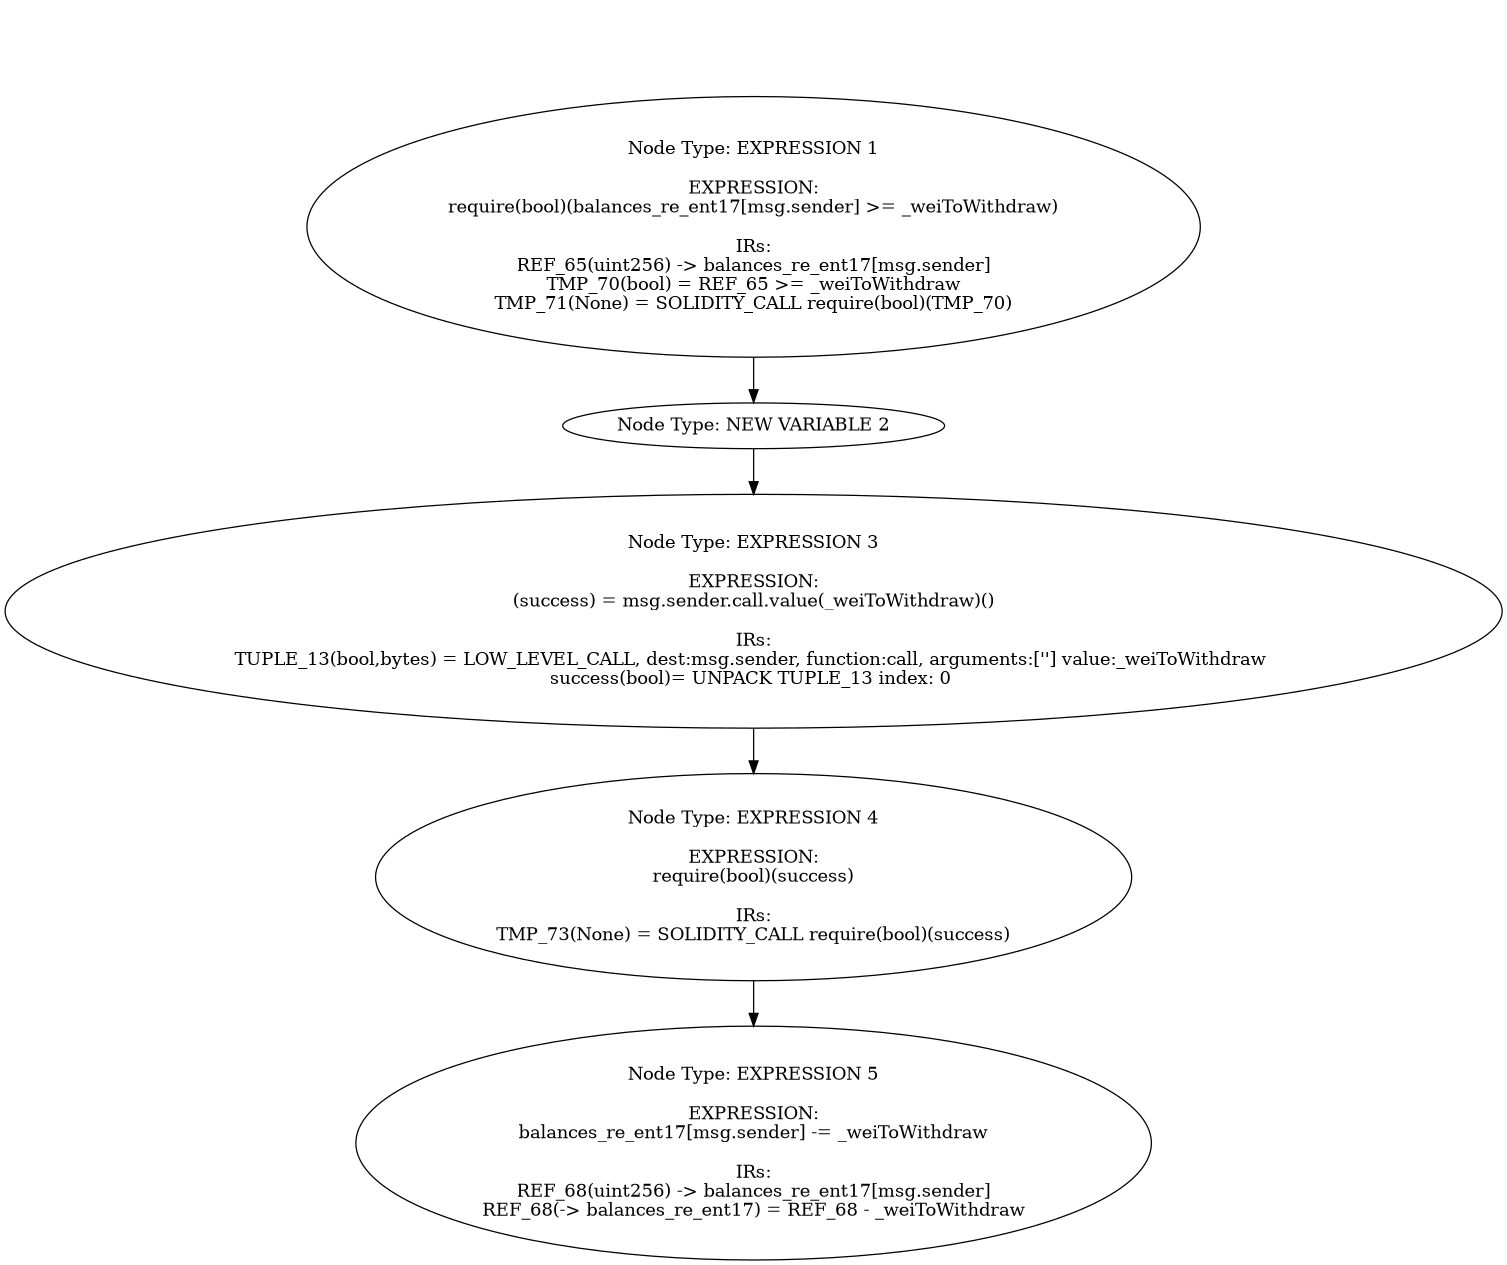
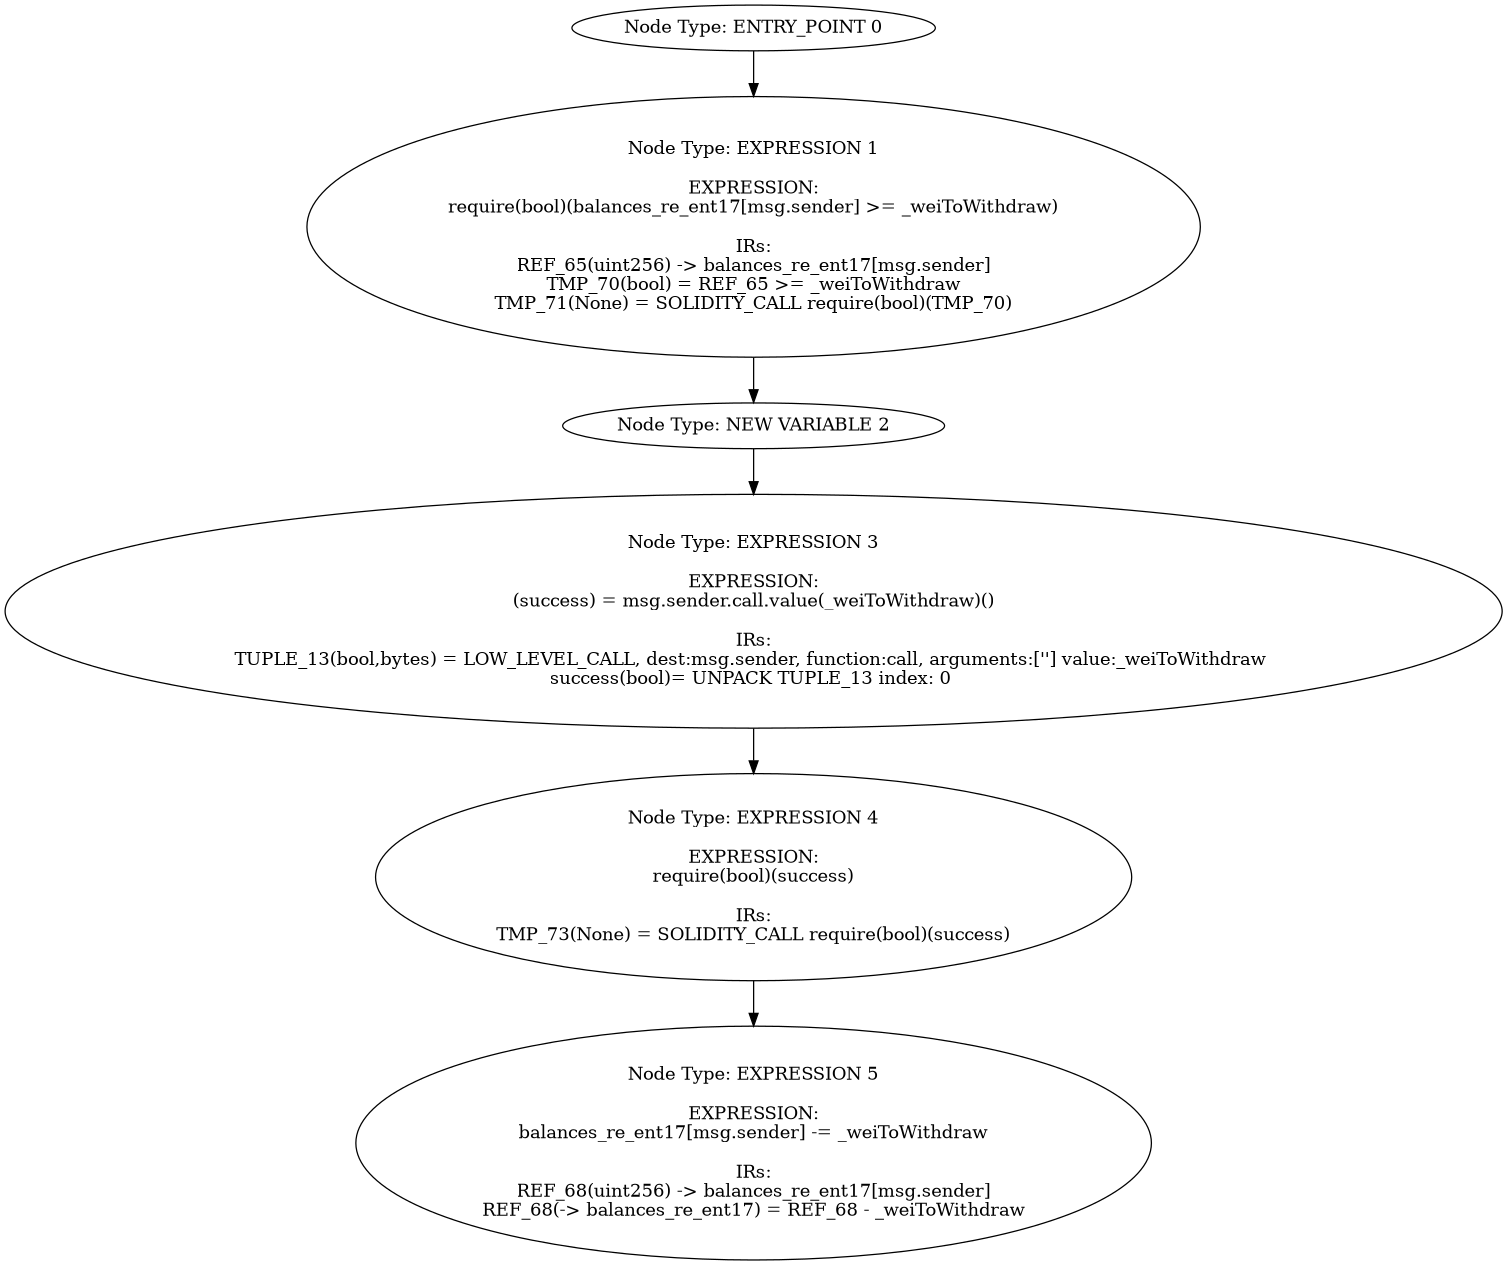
node "Node Type: ENTRY_POINT 0": added
